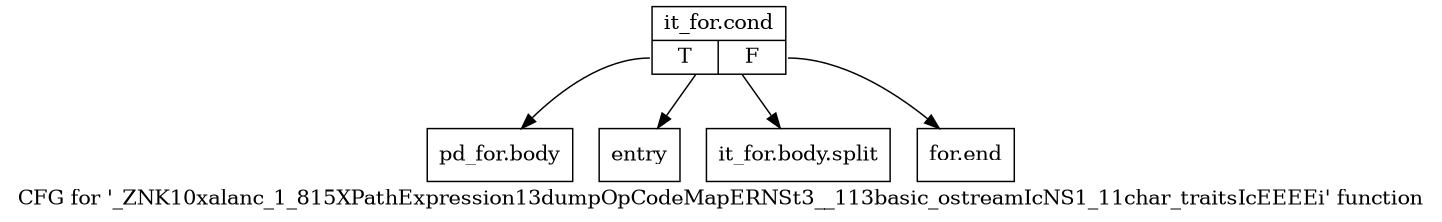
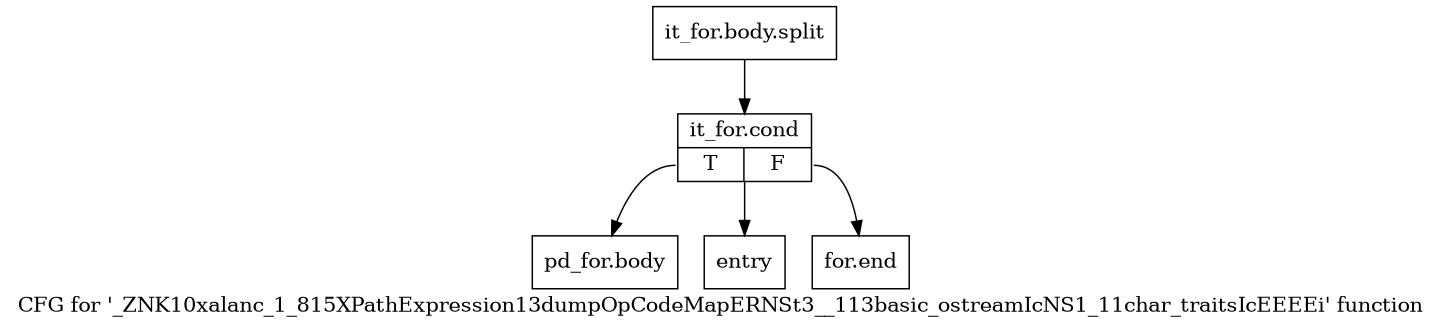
edge "it_for.cond" -> "it_for.body.split": reversed
